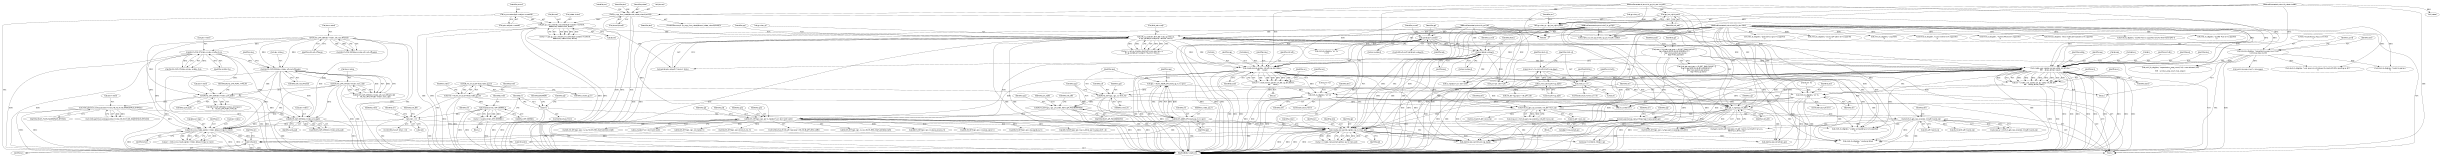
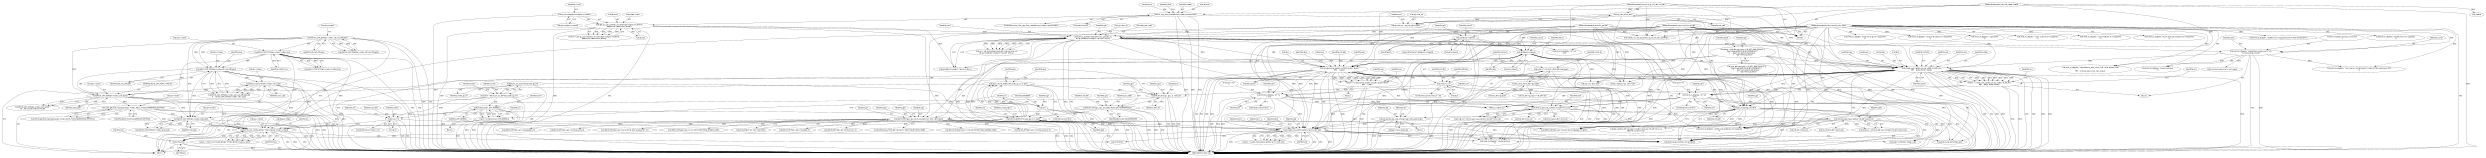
node "(Call,create_rss_raw_qp_tir(dev, qp, pd, init_attr, udata))": label "(Call,create_rss_raw_qp_tir(dev, qp, pd, init_attr, udata))" -> "(Call,create_rss_raw_qp_tir(dev, qp, pd, init_attr, spoofing))"
node "(Identifier,vlan_cap)": added
